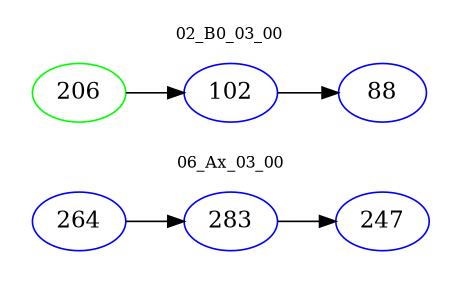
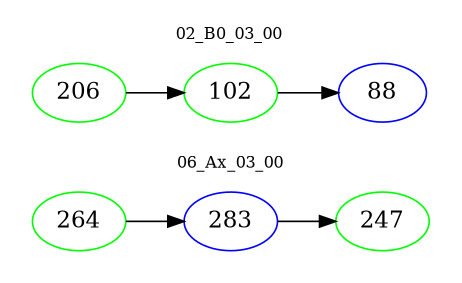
node "102": color blue -> green
node "264": color blue -> green
node "247": color blue -> green
